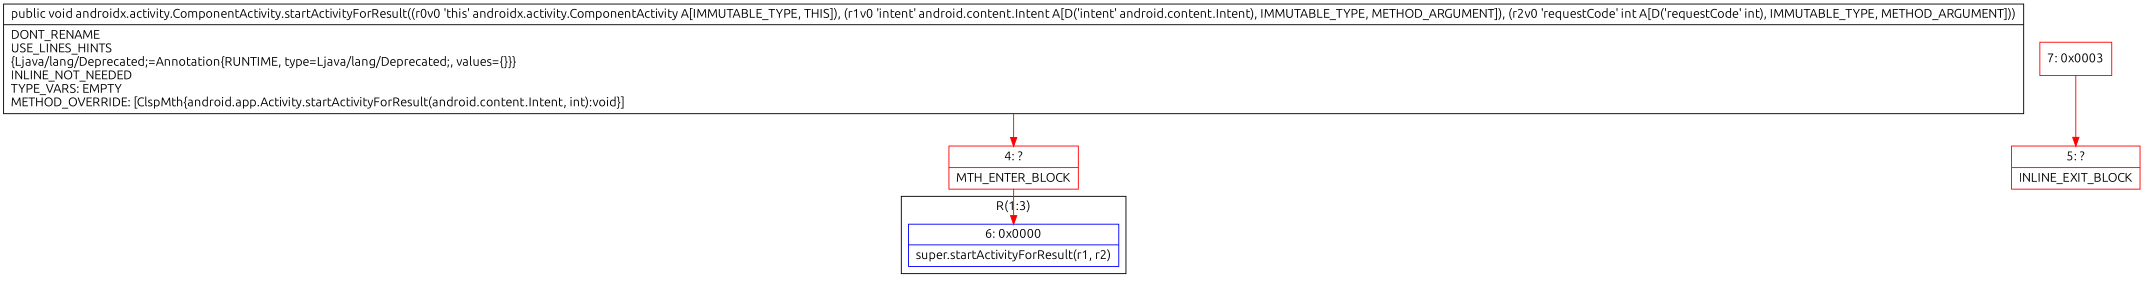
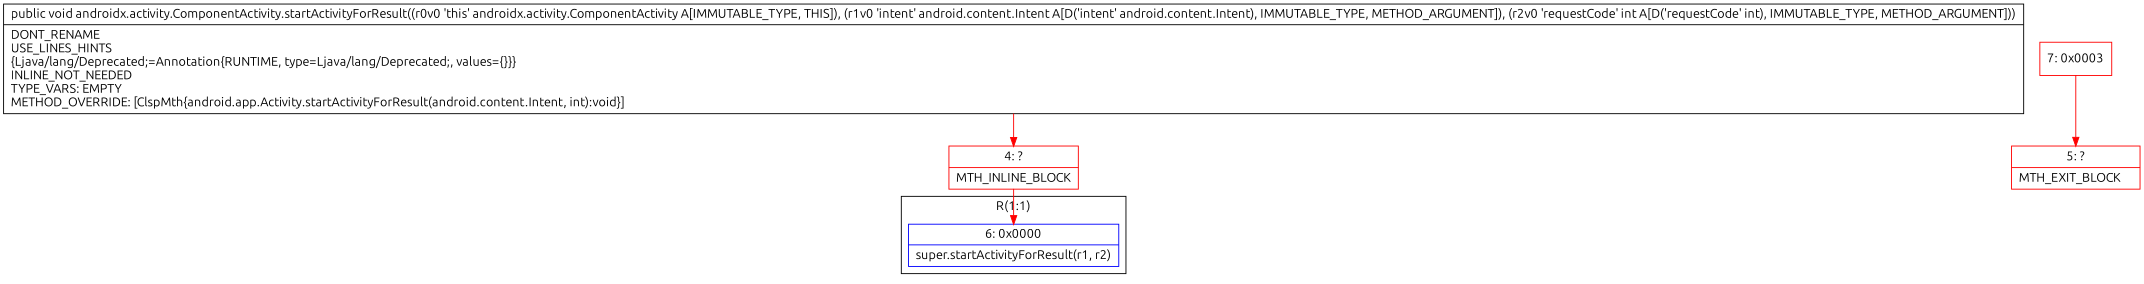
node "4: ?": text "MTH_ENTER_BLOCK" -> "MTH_INLINE_BLOCK"
node "5: ?": text "INLINE_EXIT_BLOCK" -> "MTH_EXIT_BLOCK"
cluster "R(1:3)": label "R(1:3)" -> "R(1:1)"
